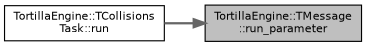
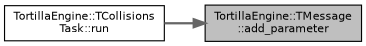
node "TortillaEngine::TMessage ::run_parameter": label "TortillaEngine::TMessage ::run_parameter" -> "TortillaEngine::TMessage ::add_parameter"
